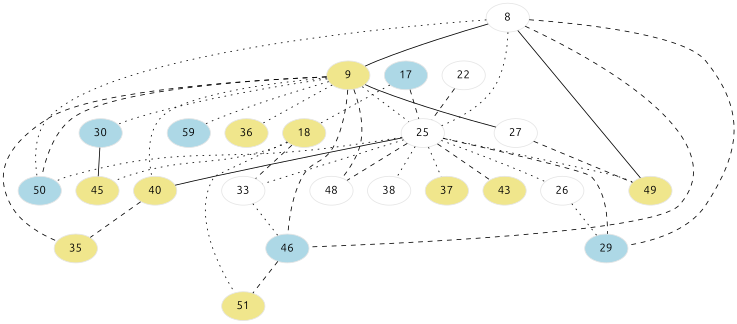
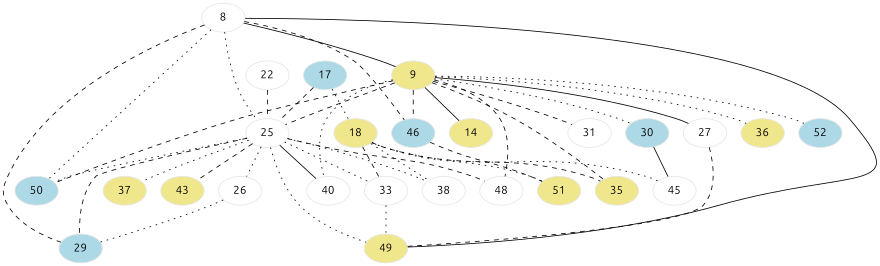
edge "9" -- "25": style dotted -> dashed
node "59": label "59" -> "52"
node "14": added
node "31": added
edge "18" -- "38": added
node "45": fillcolor khaki -> white
node "40": fillcolor khaki -> white
edge "40" -- "35": now "18" -- "35"
edge "33" -- "46": now "33" -- "49"
